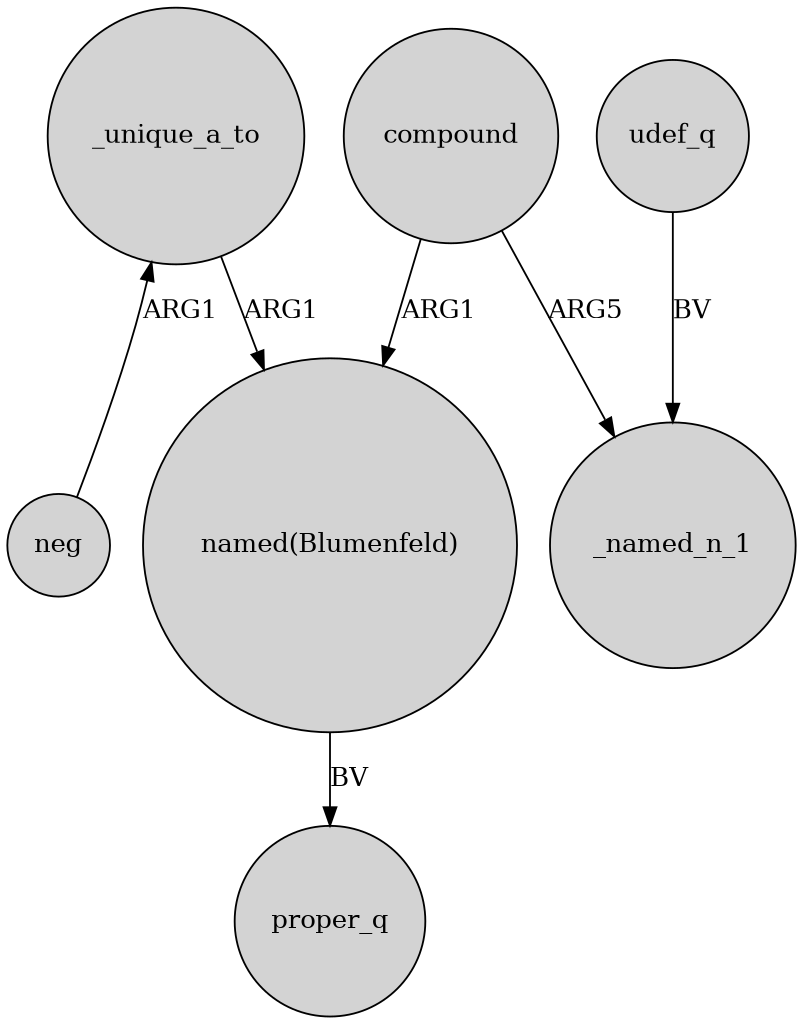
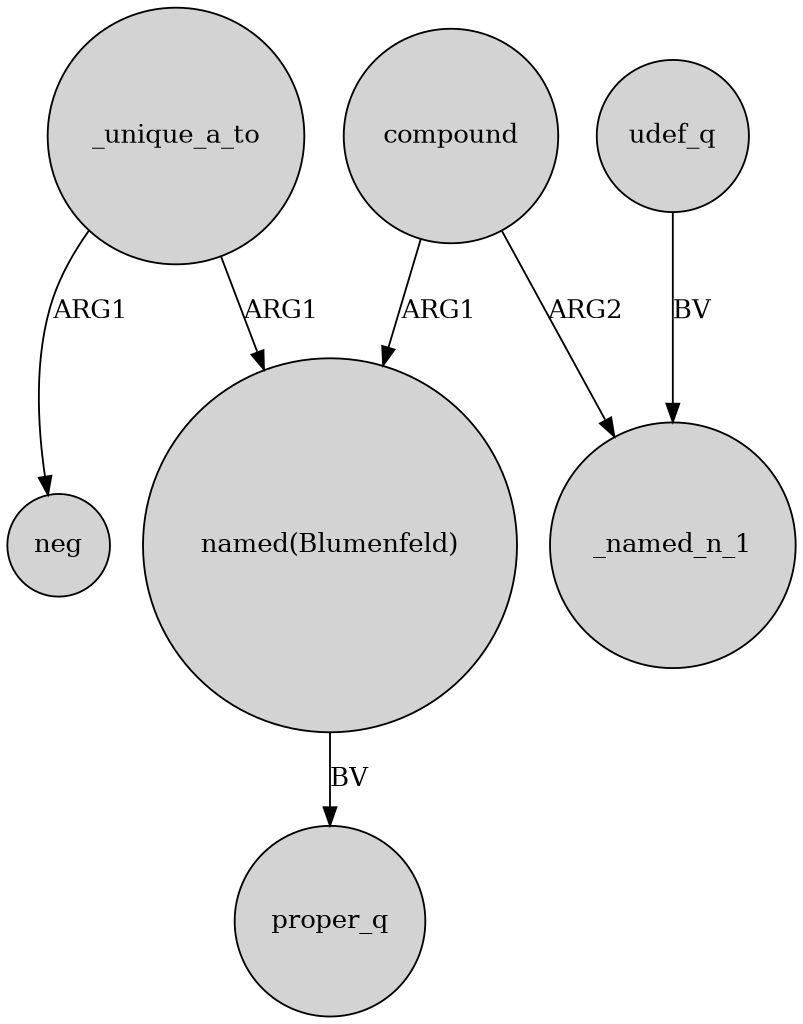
edge "compound" -> "_named_n_1": label "ARG5" -> "ARG2"
edge "neg" -> "_unique_a_to": reversed
